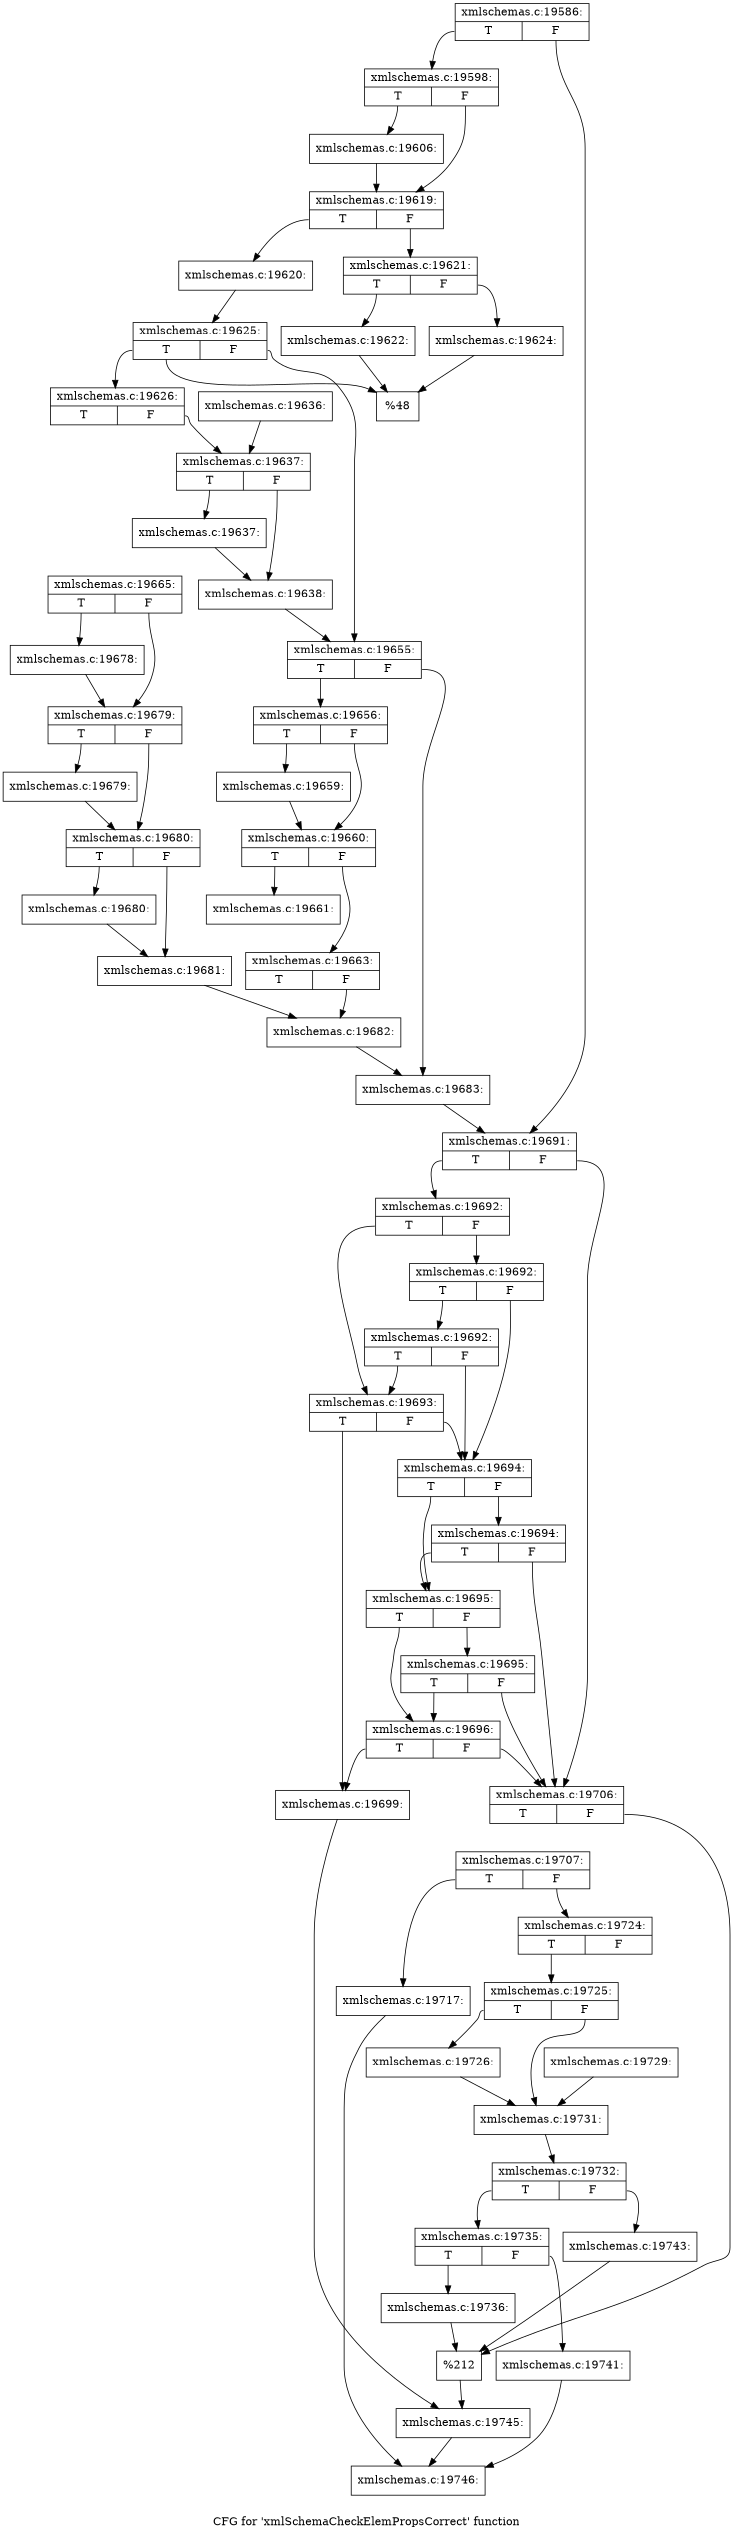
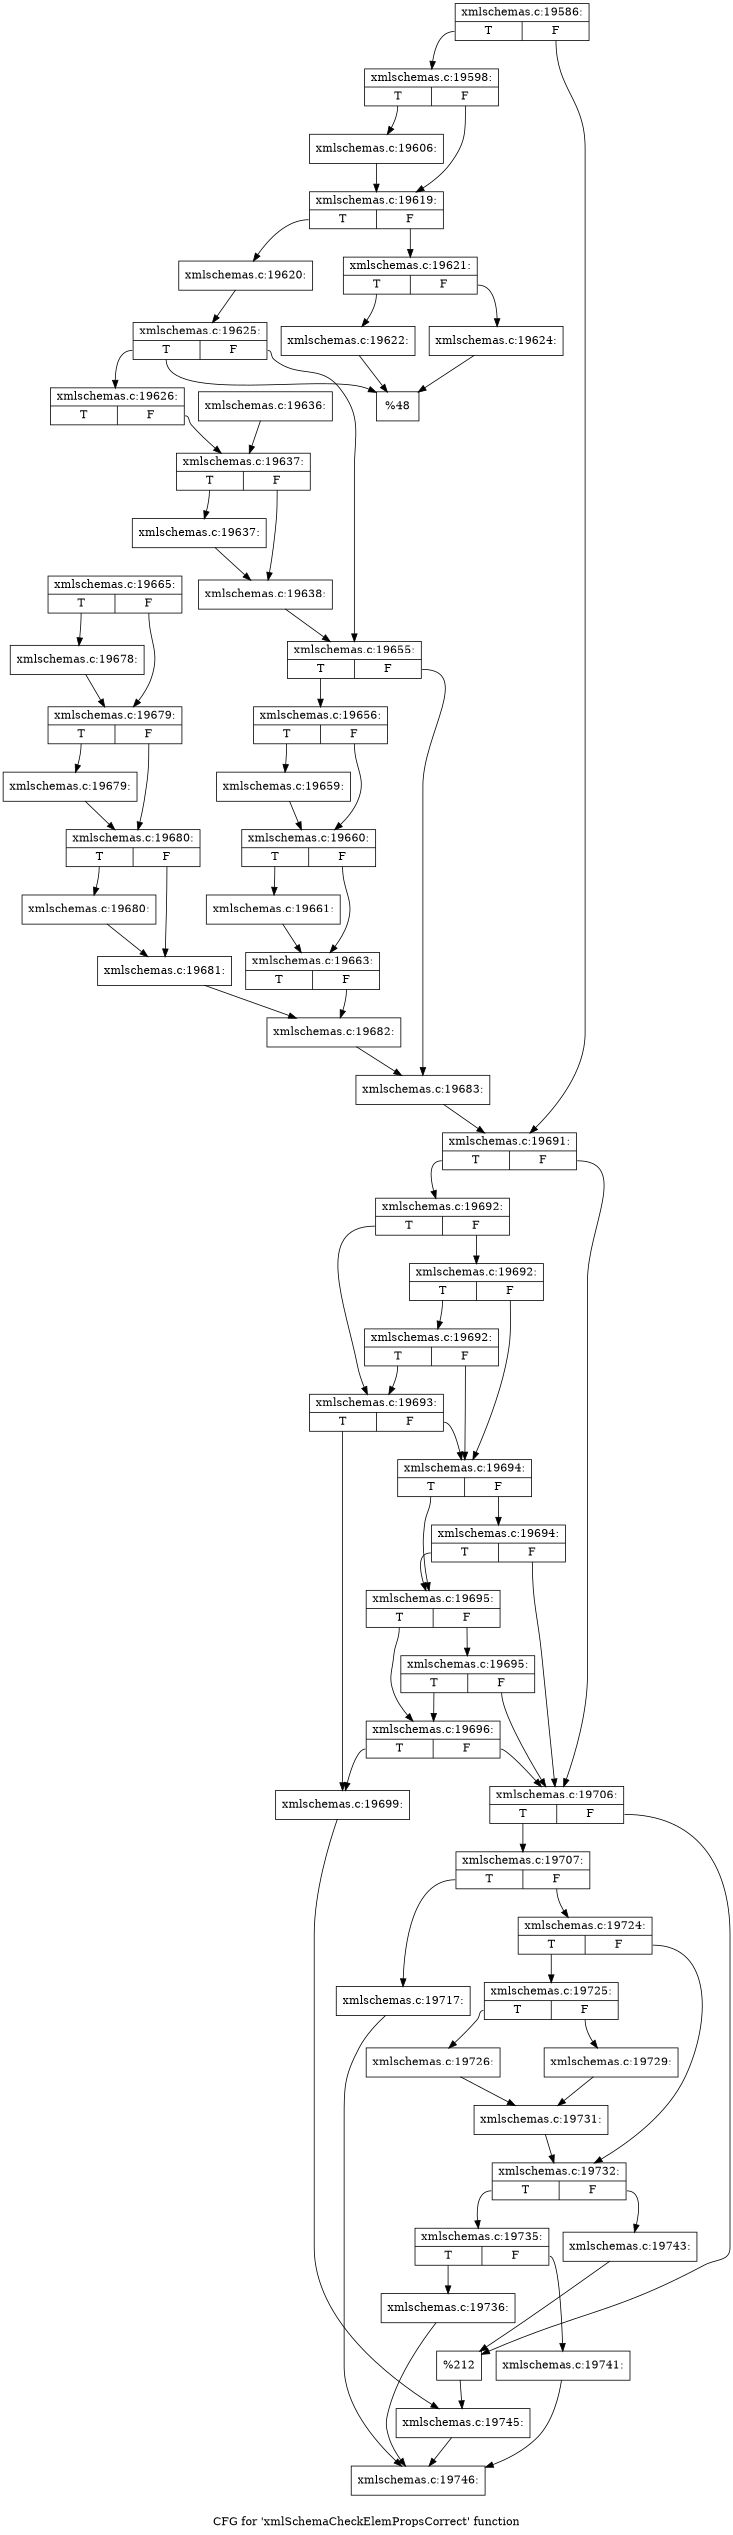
edge "xmlschemas.c:19661:" -> "xmlschemas.c:19663:": added
edge "xmlschemas.c:19706:" -> "xmlschemas.c:19707:": added
edge "xmlschemas.c:19725:" -> "xmlschemas.c:19731:": now "xmlschemas.c:19725:" -> "xmlschemas.c:19729:"
edge "xmlschemas.c:19724:" -> "xmlschemas.c:19732:": added
edge "xmlschemas.c:19736:" -> "%212": now "xmlschemas.c:19736:" -> "xmlschemas.c:19746:"
